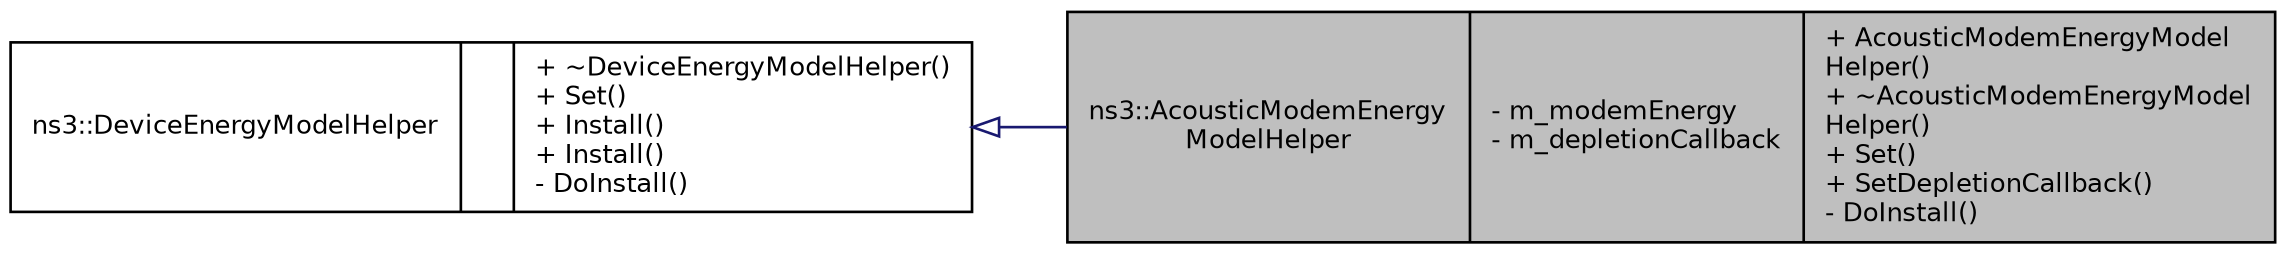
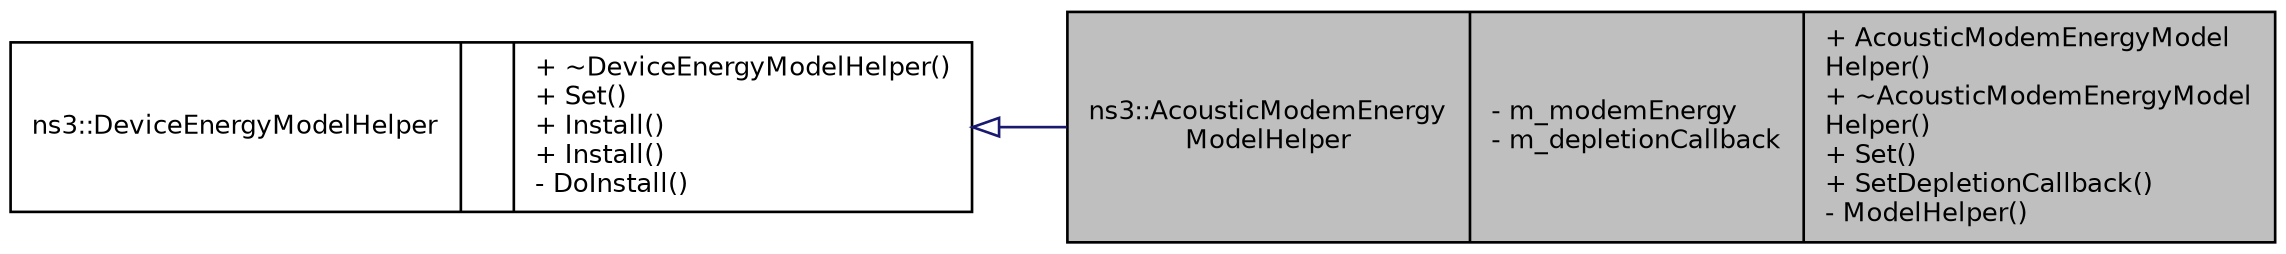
node "ns3::AcousticModemEnergy": text "- DoInstall()" -> "- ModelHelper()"
